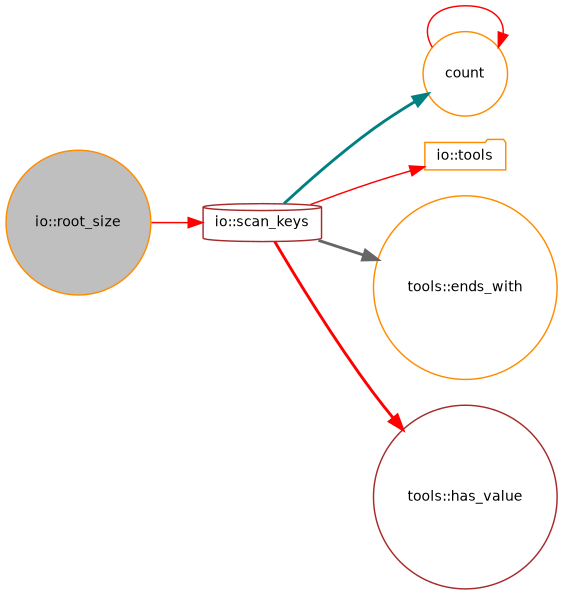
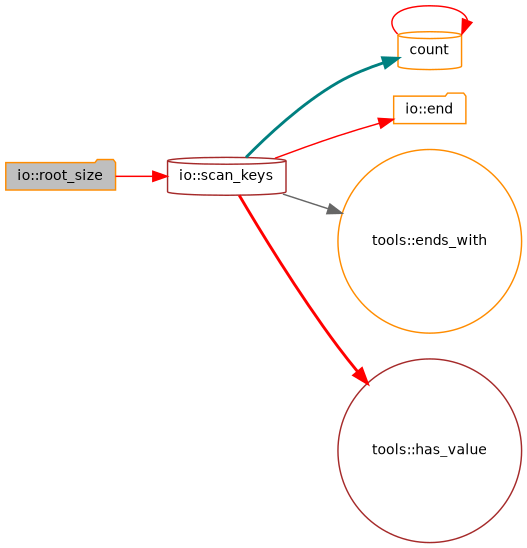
node "count": shape circle -> cylinder
node "io::tools": label "io::tools" -> "io::end"
node "io::root_size": shape circle -> folder
edge "io::scan_keys" -> "tools::ends_with": style bold -> solid
